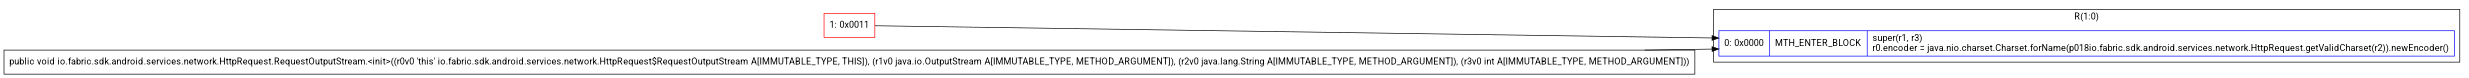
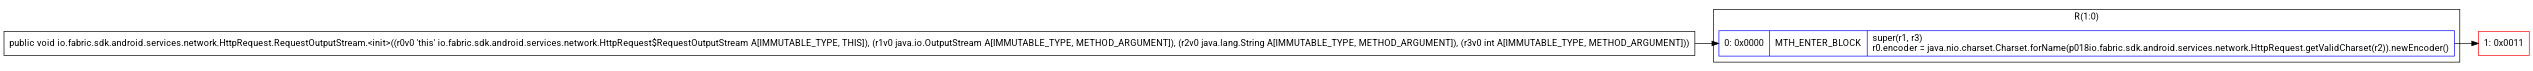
edge "1: 0x0011" -> "0: 0x0000": reversed
